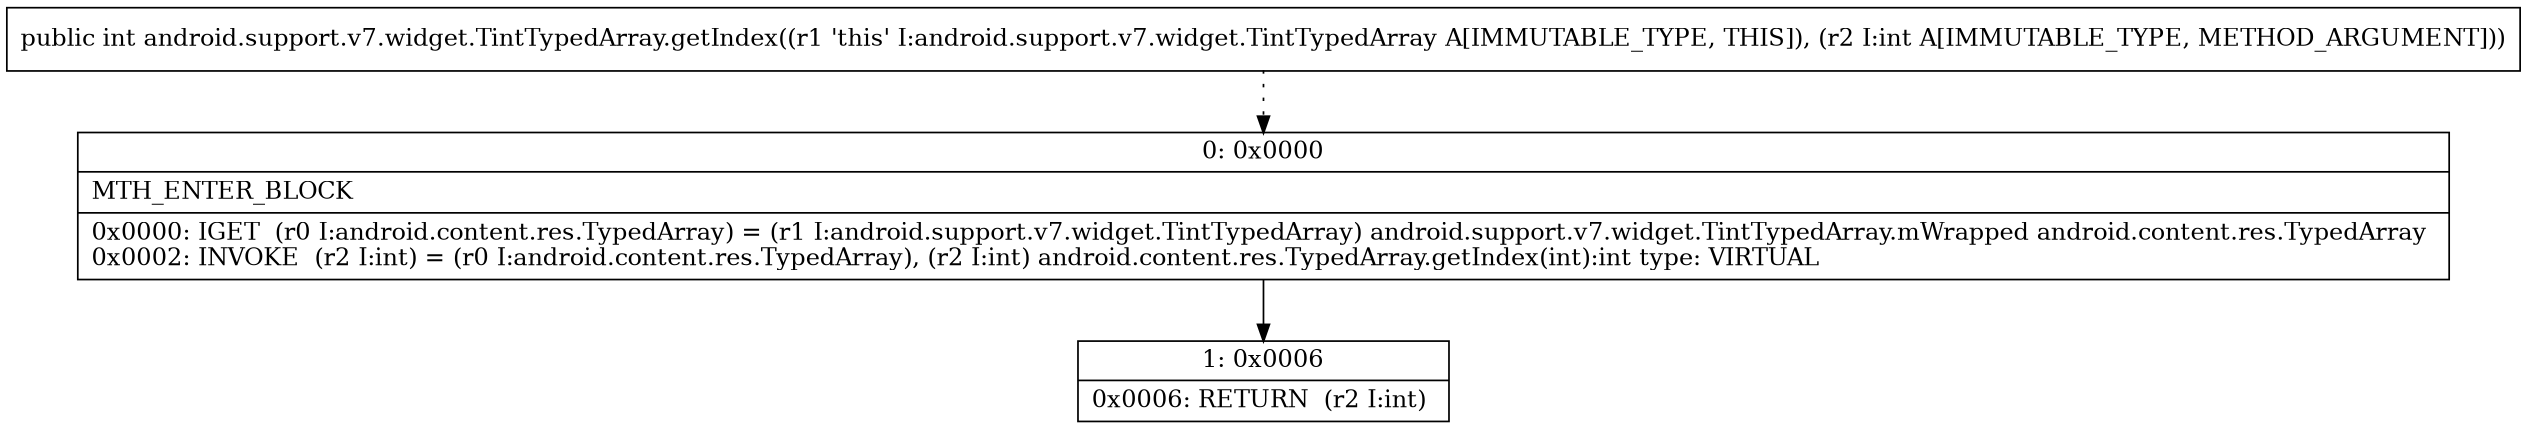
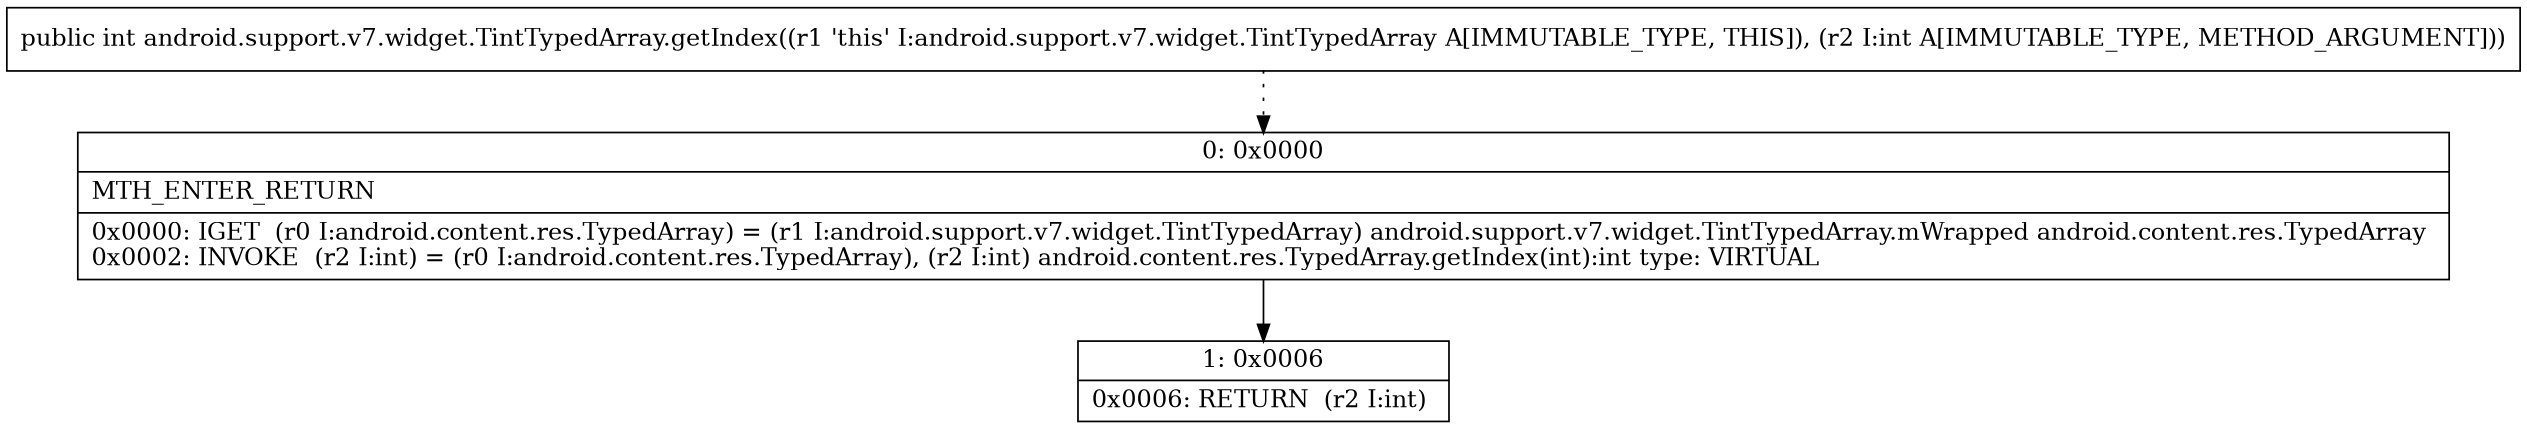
node "0: 0x0000": text "MTH_ENTER_BLOCK" -> "MTH_ENTER_RETURN"
